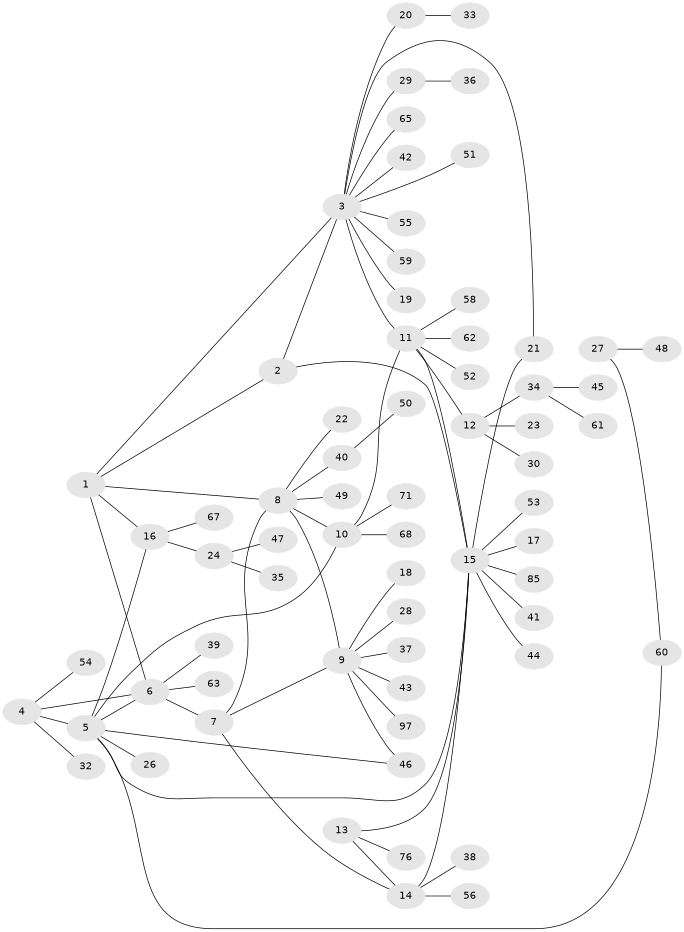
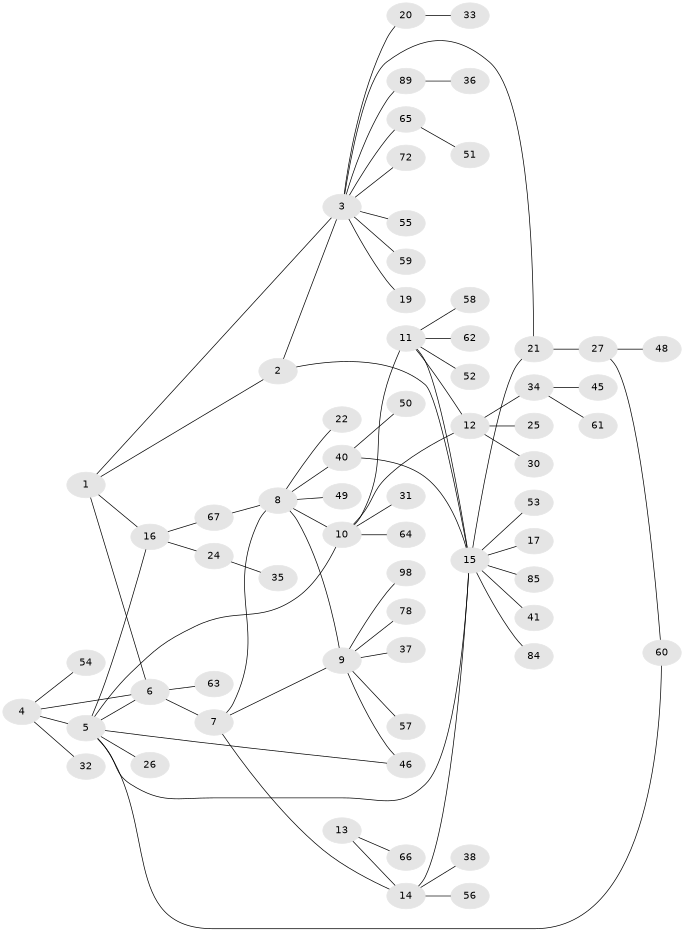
node "29": label "29" -> "89"
node "42": label "42" -> "72"
edge "51" -- "3": now "51" -- "65"
edge "3" -- "11": removed
edge "21" -- "27": added
node "23": label "23" -> "25"
edge "12" -- "10": added
edge "1" -- "8": now "67" -- "8"
node "71": label "71" -> "31"
node "68": label "68" -> "64"
node "47": removed
node "18": label "18" -> "98"
node "28": label "28" -> "78"
node "39": removed
node "44": label "44" -> "84"
node "43": removed
node "97": label "97" -> "57"
edge "15" -- "13": now "15" -- "40"
node "76": label "76" -> "66"
